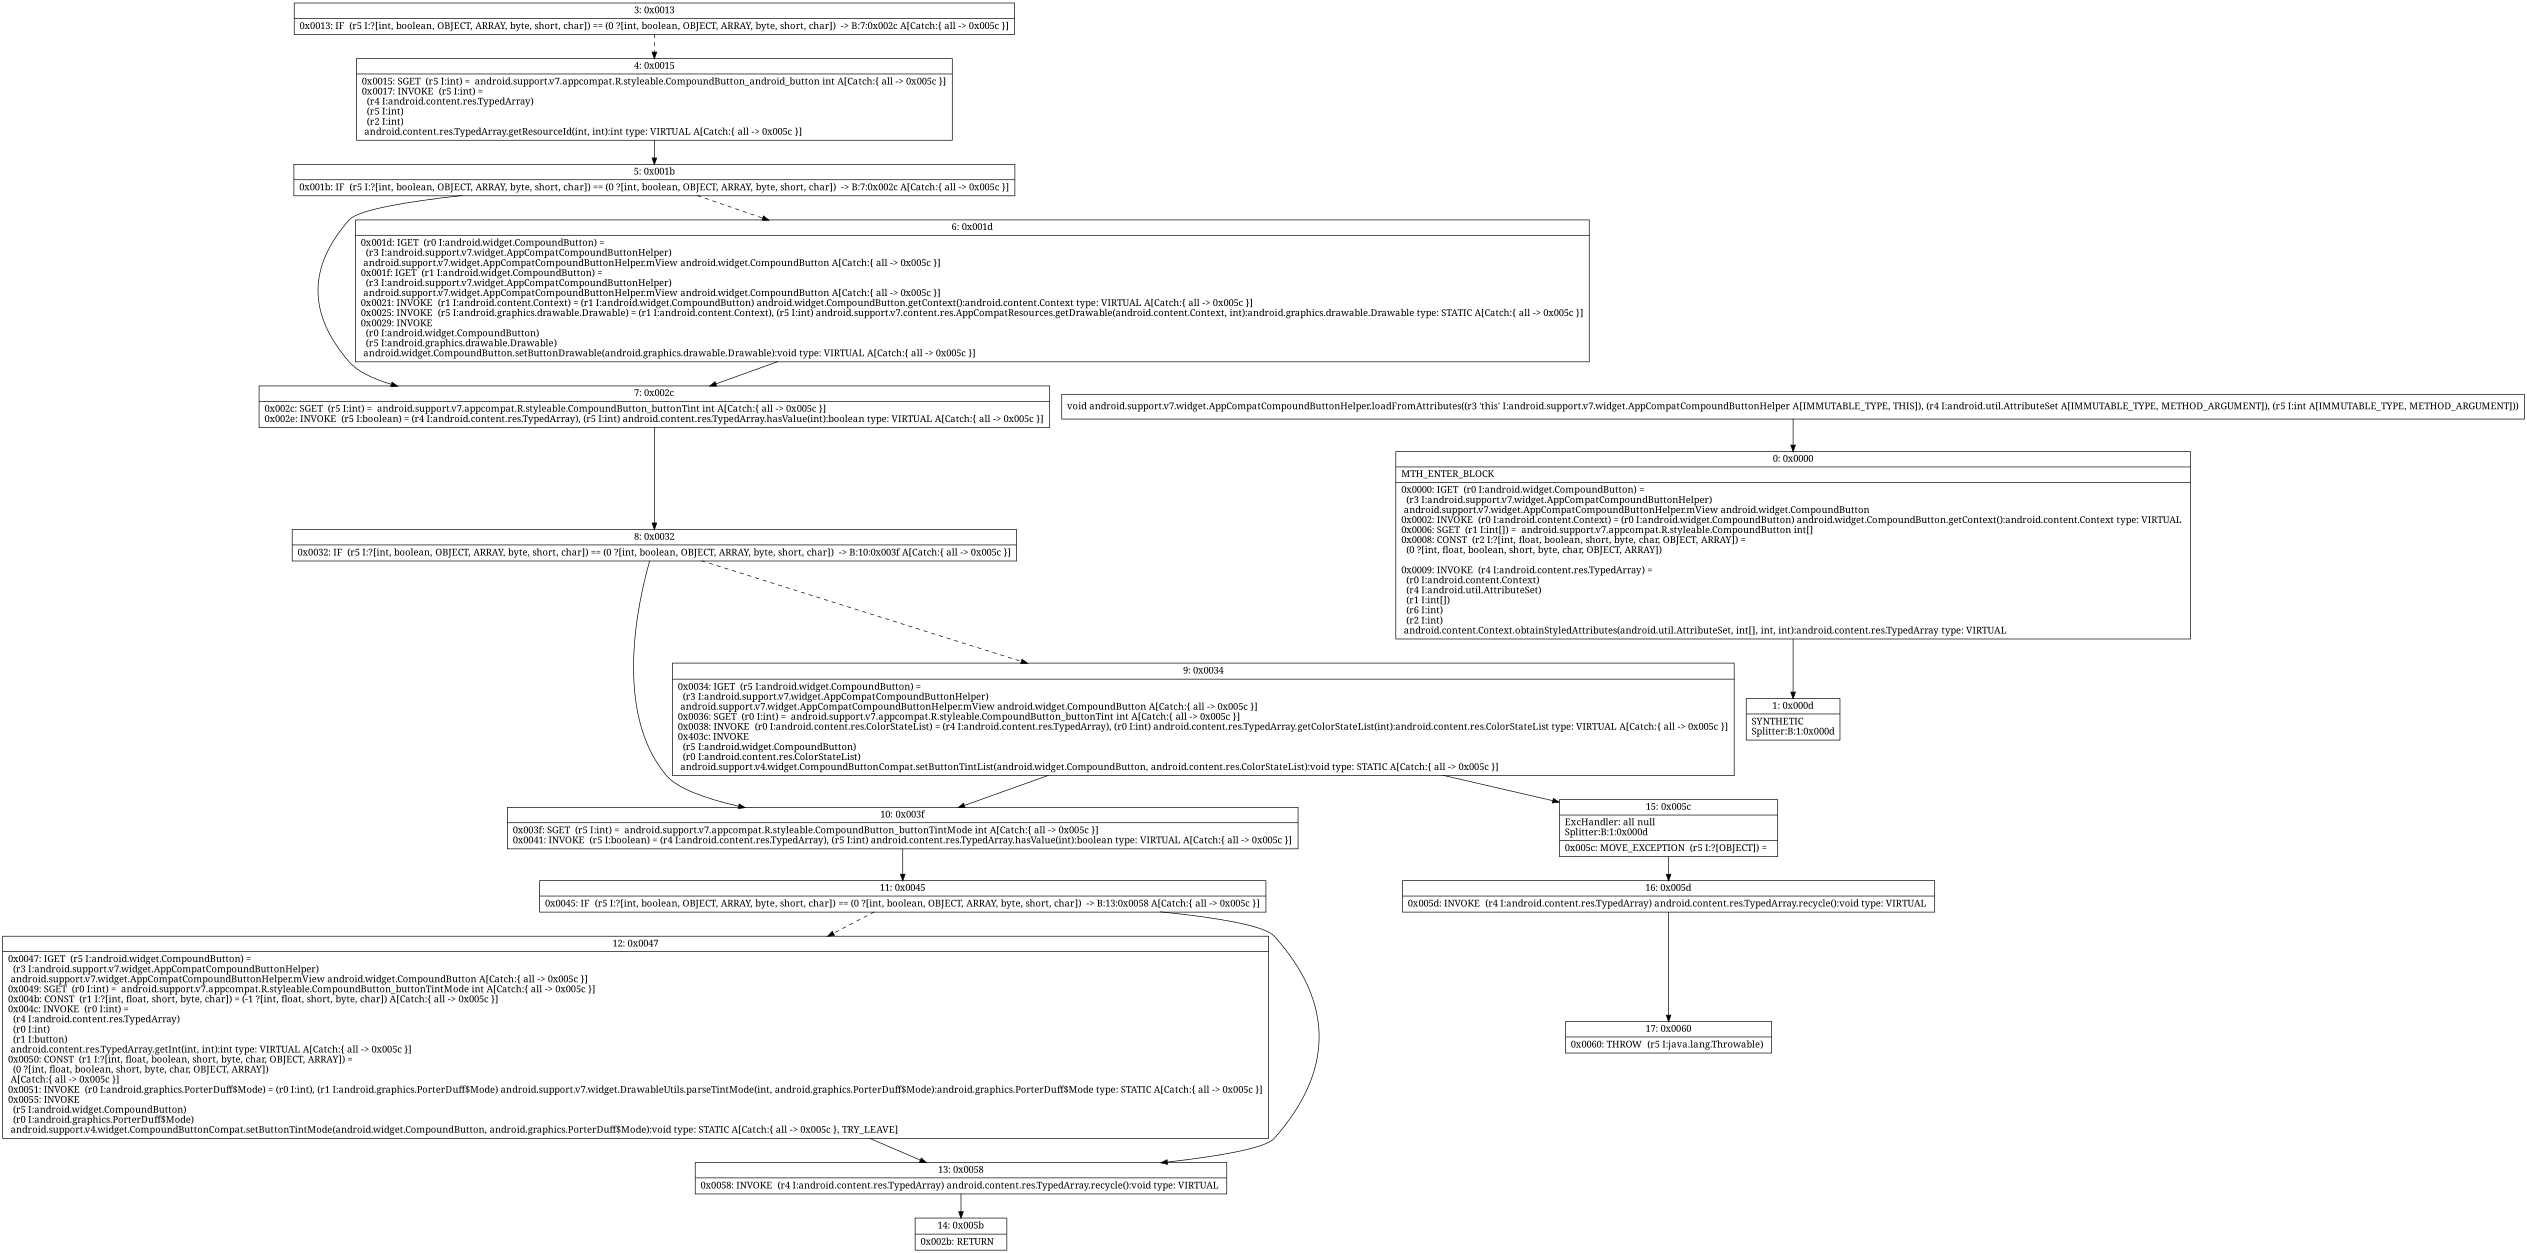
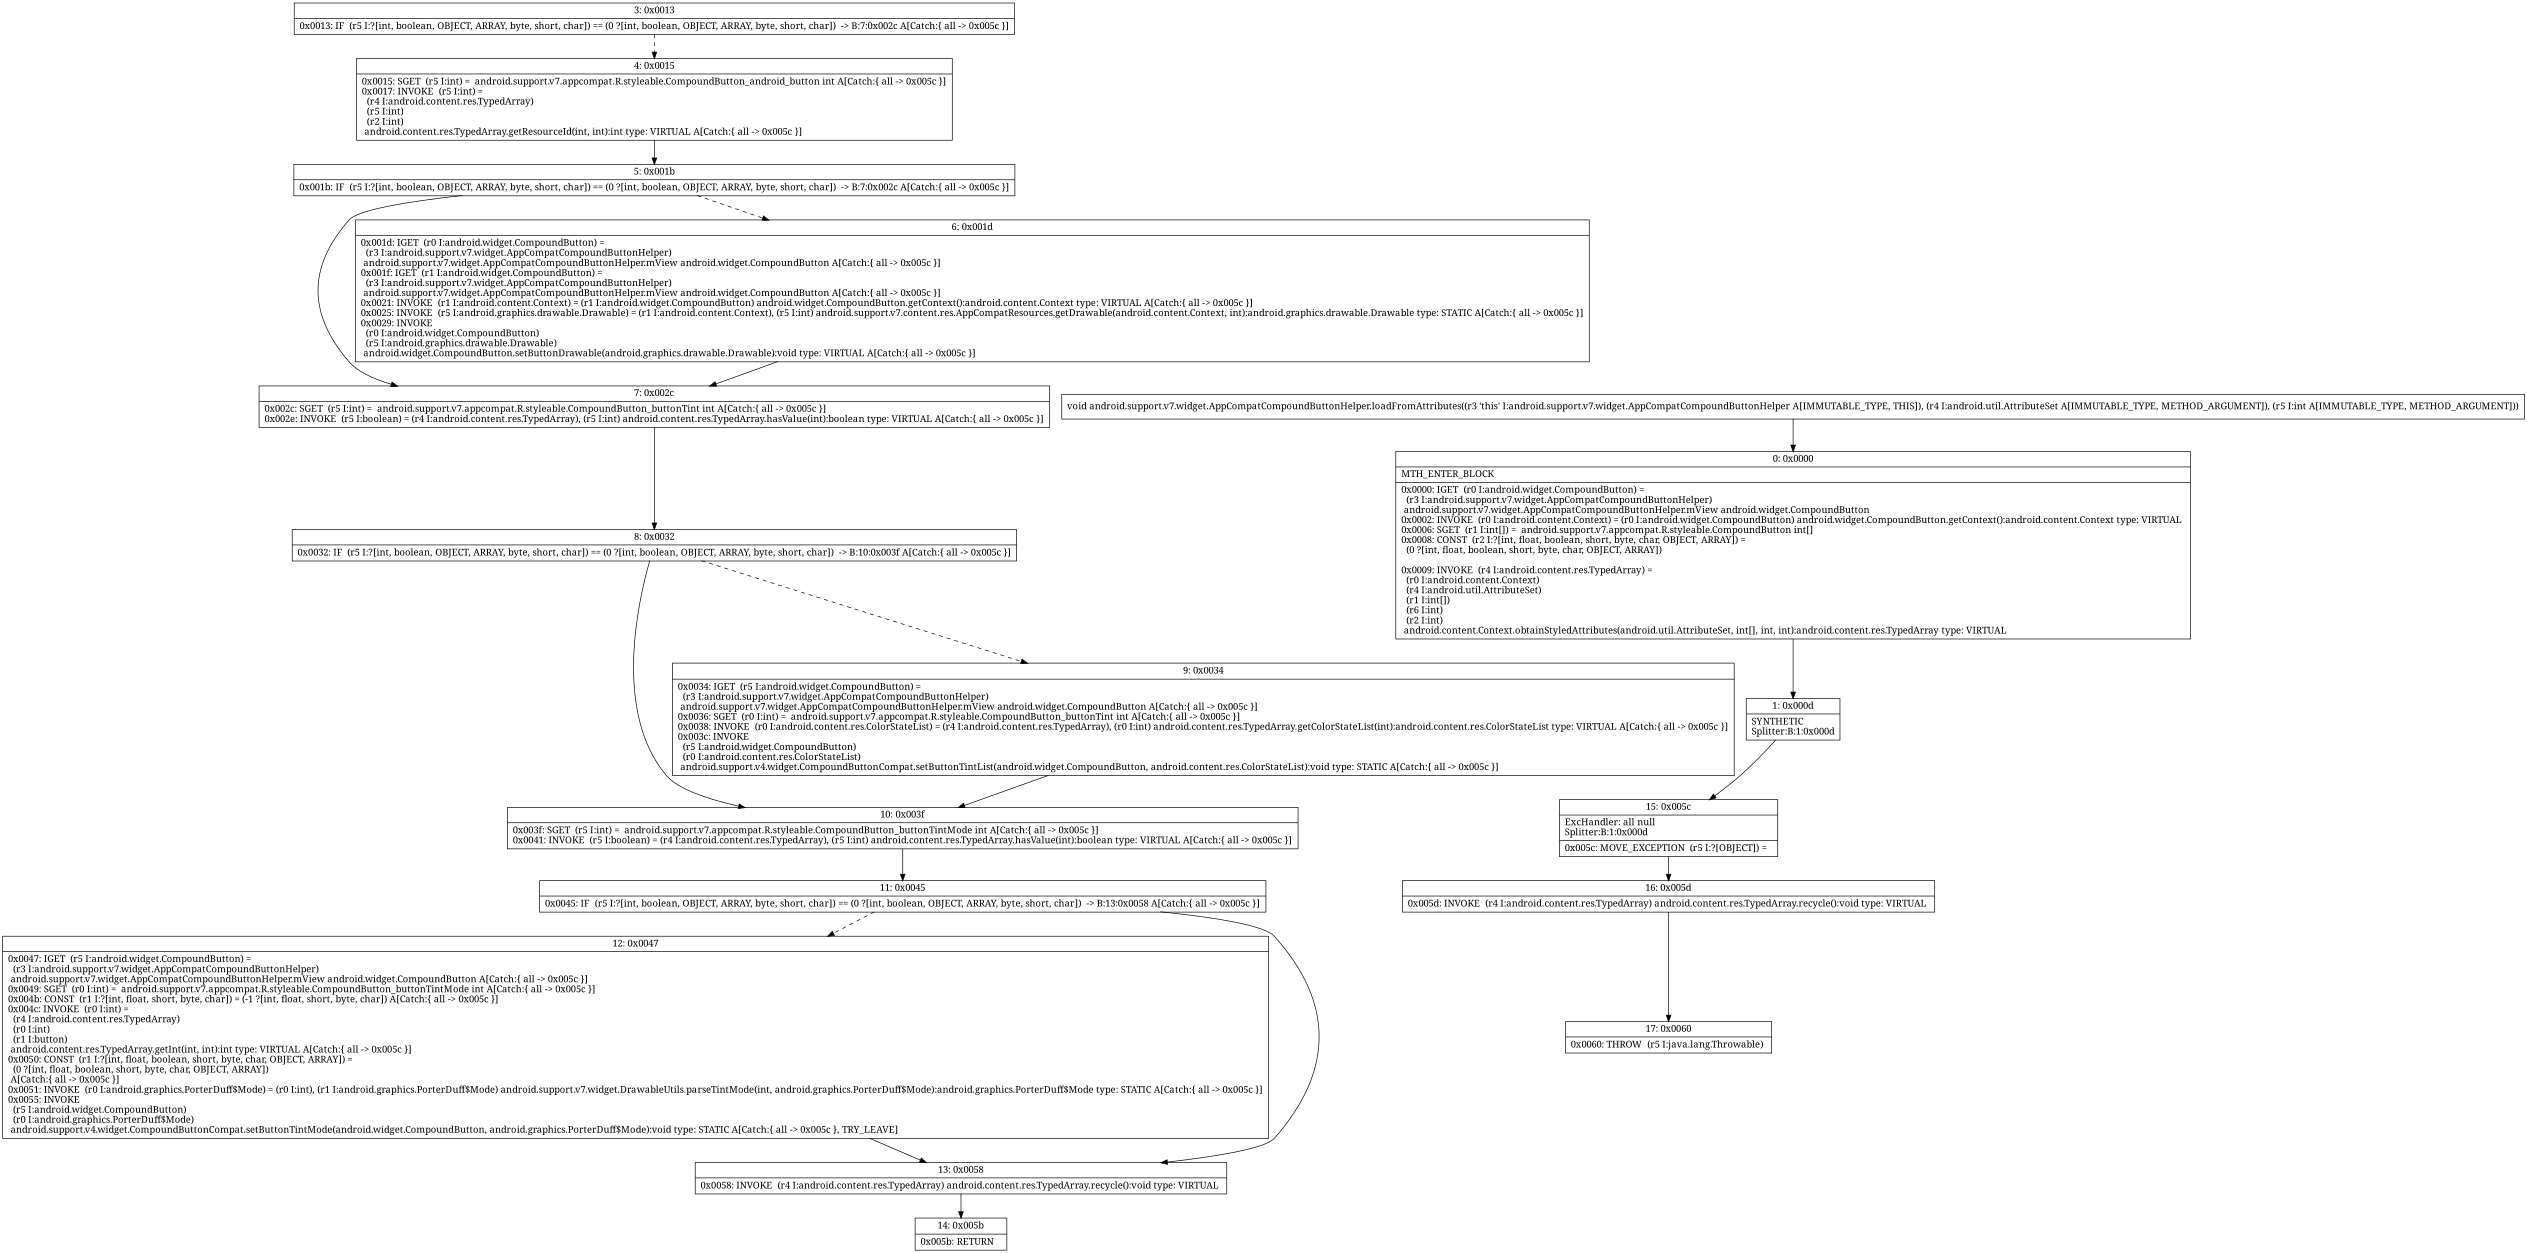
node "9: 0x0034": text "0x403c: INVOKE" -> "0x003c: INVOKE"
edge "9: 0x0034" -> "15: 0x005c": now "1: 0x000d" -> "15: 0x005c"
node "14: 0x005b": text "0x002b: RETURN" -> "0x005b: RETURN"
